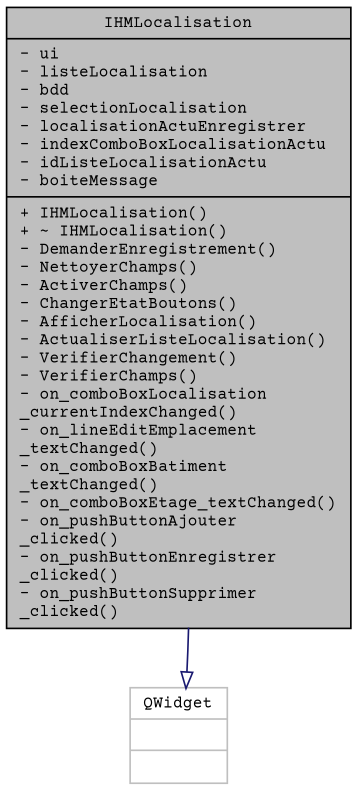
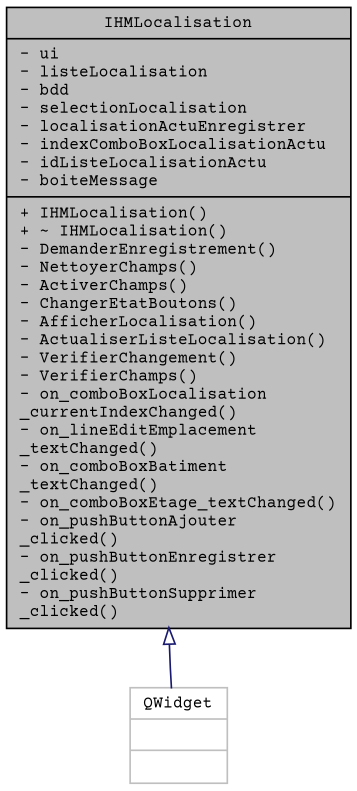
edge "IHMLocalisation" -> "QWidget": reversed
